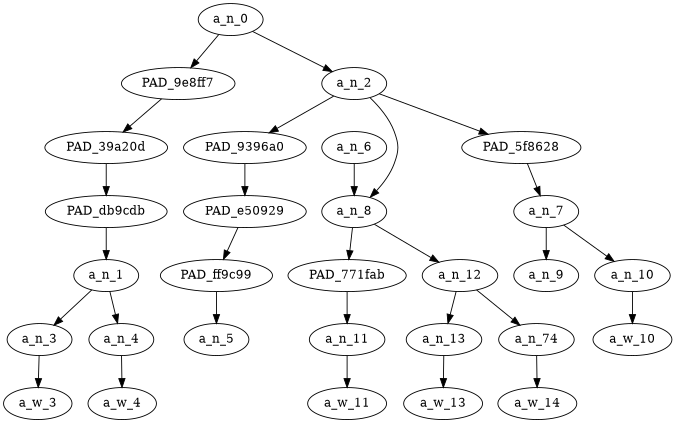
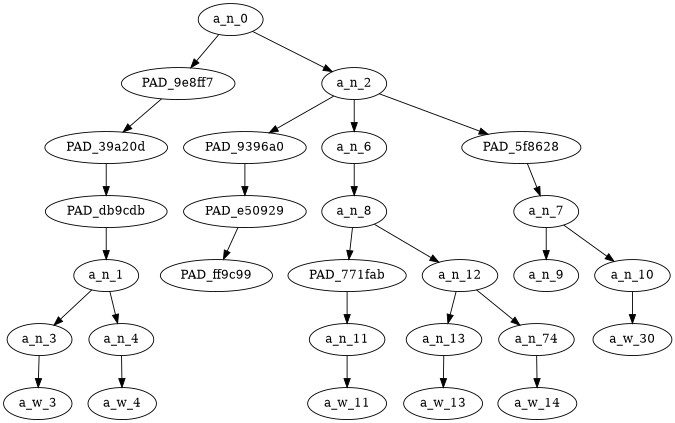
edge "a_n_2" -> "a_n_8": now "a_n_2" -> "a_n_6"
node "a_n_5": removed
node "a_w_10": label "a_w_10" -> "a_w_30"
